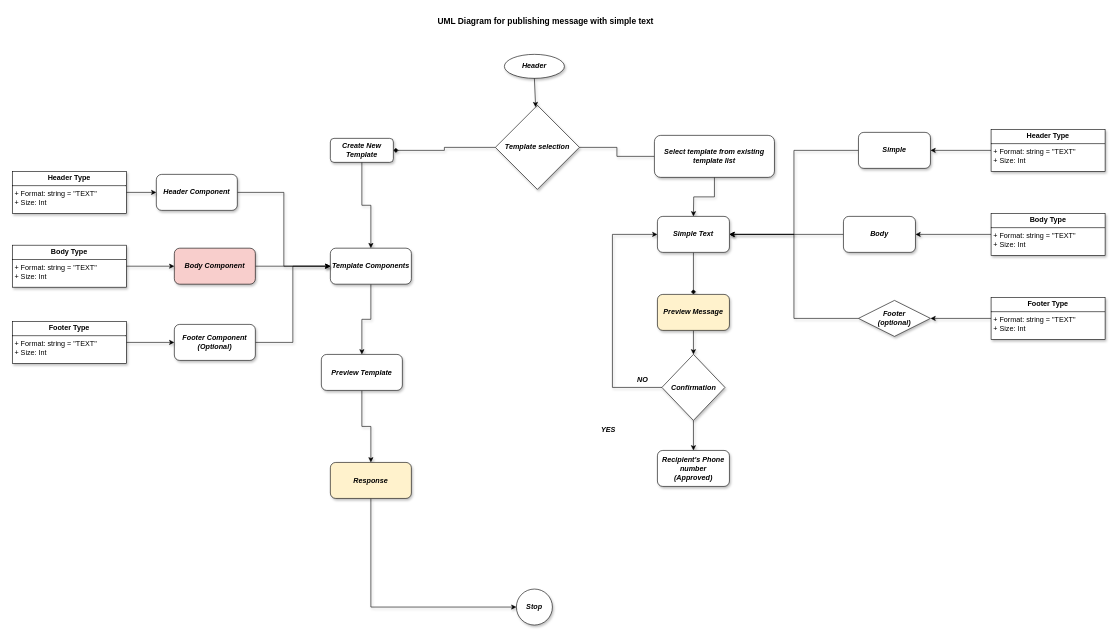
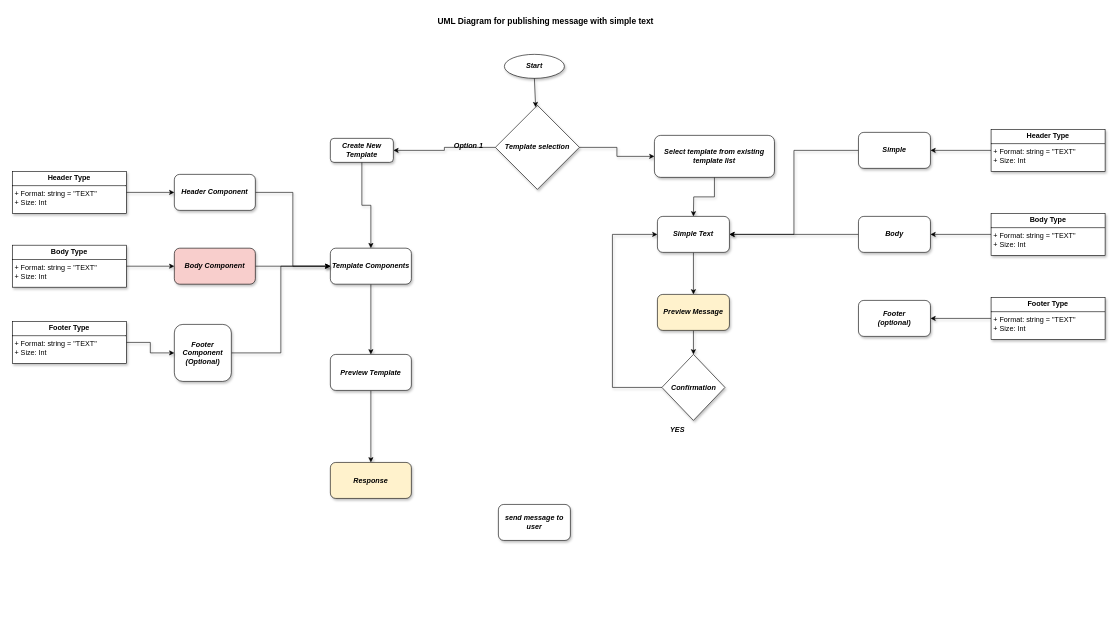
node "Header": label "Header" -> "Start"
node "Option 1": added
edge "Template selection" -> "Create New Template": arrowhead diamond -> classic
edge "Template selection" -- "Select template from existing template list": arrowhead none -> classic
node "Header Component": moved (197, 192) -> (215, 192)
node "Body": moved (879, 234) -> (894, 234)
edge "Simple Text" -> "Preview Message": arrowhead diamond -> classic
edge "Footer (optional)" -> "Simple Text": removed
node "Footer (optional)": shape diamond -> rounded rectangle
node "Footer Component (Optional)": size 81x36 -> 57x57
node "Preview Template": moved (362, 372) -> (371, 372)
node "NO": removed
node "YES": moved (608, 429) -> (677, 429)
edge "Confirmation" -> "Recipient's Phone number (Approved)": removed
node "Recipient's Phone number (Approved)": removed
node "send message to user": added
edge "Response" -> "Stop": removed
node "Stop": removed
